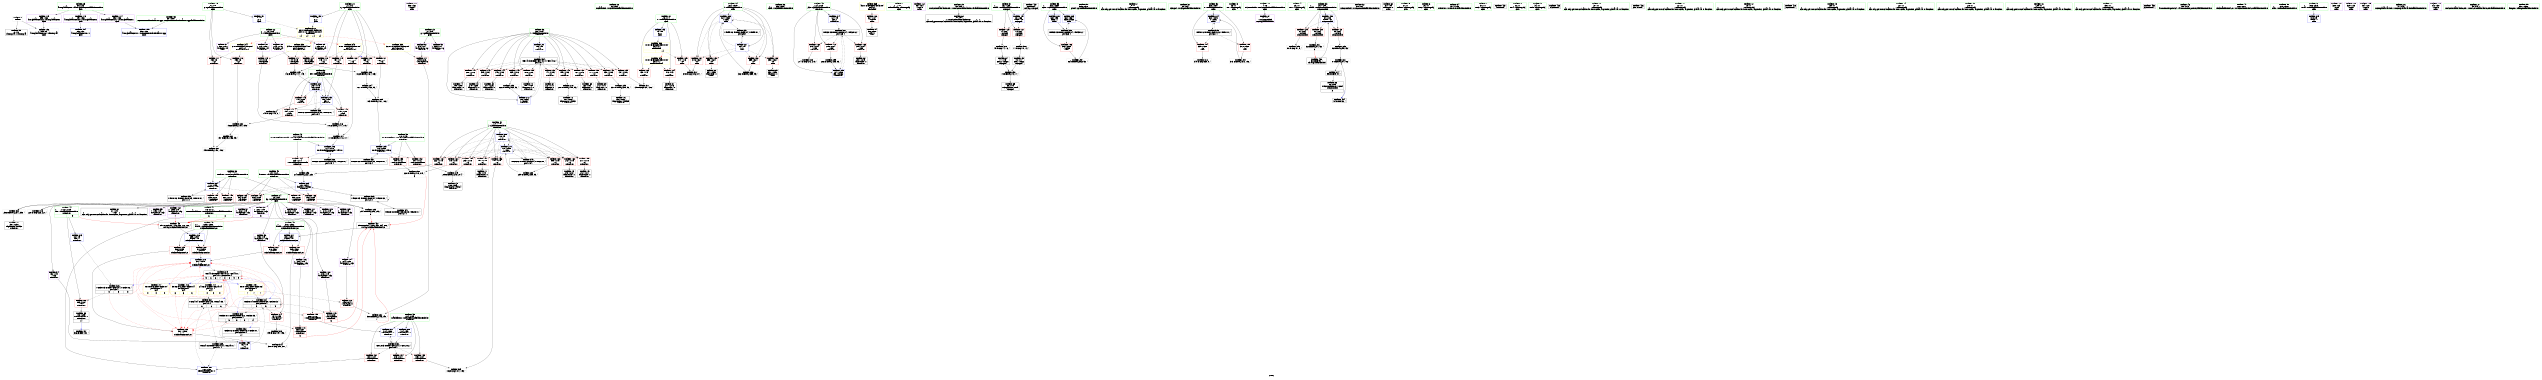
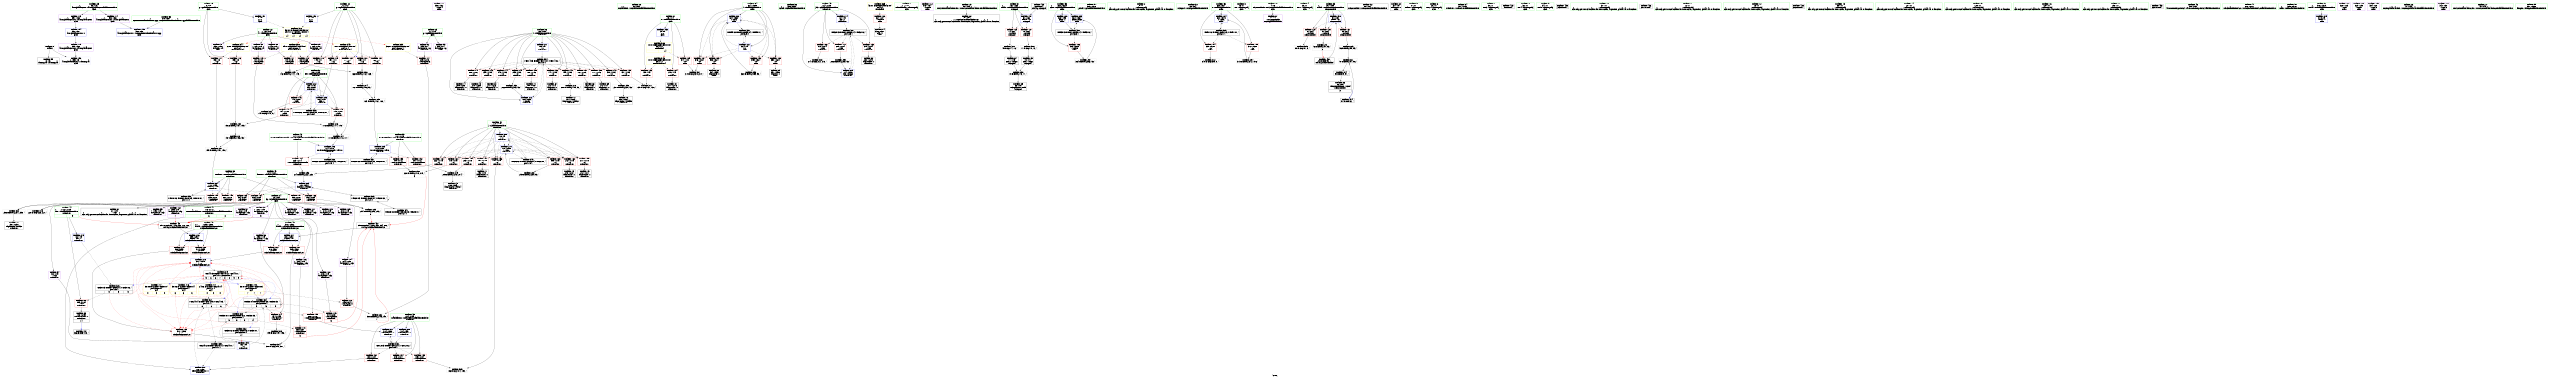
edge "NodeID: 25" -> "NodeID: 115": now "NodeID: 194" -> "NodeID: 115"
